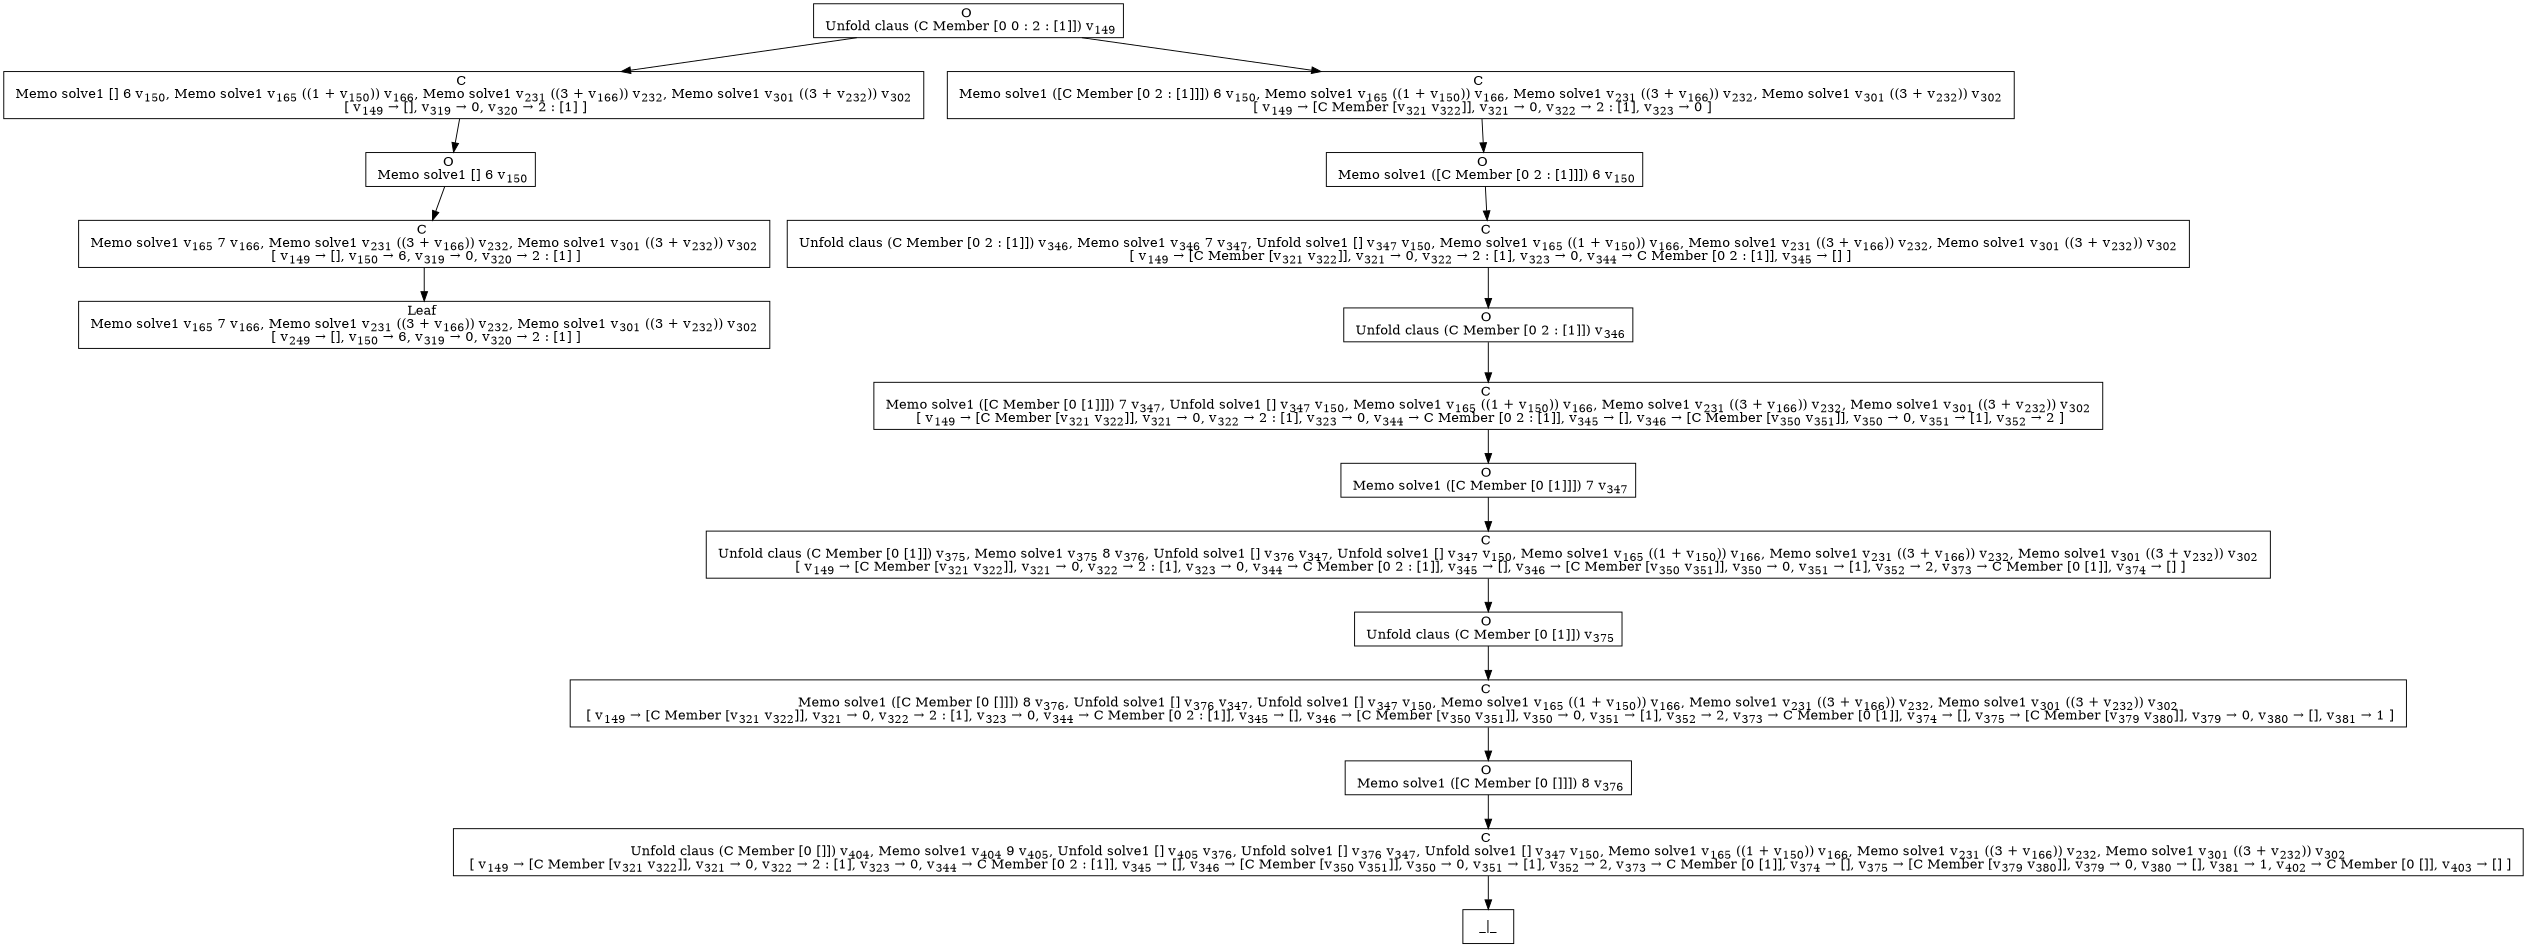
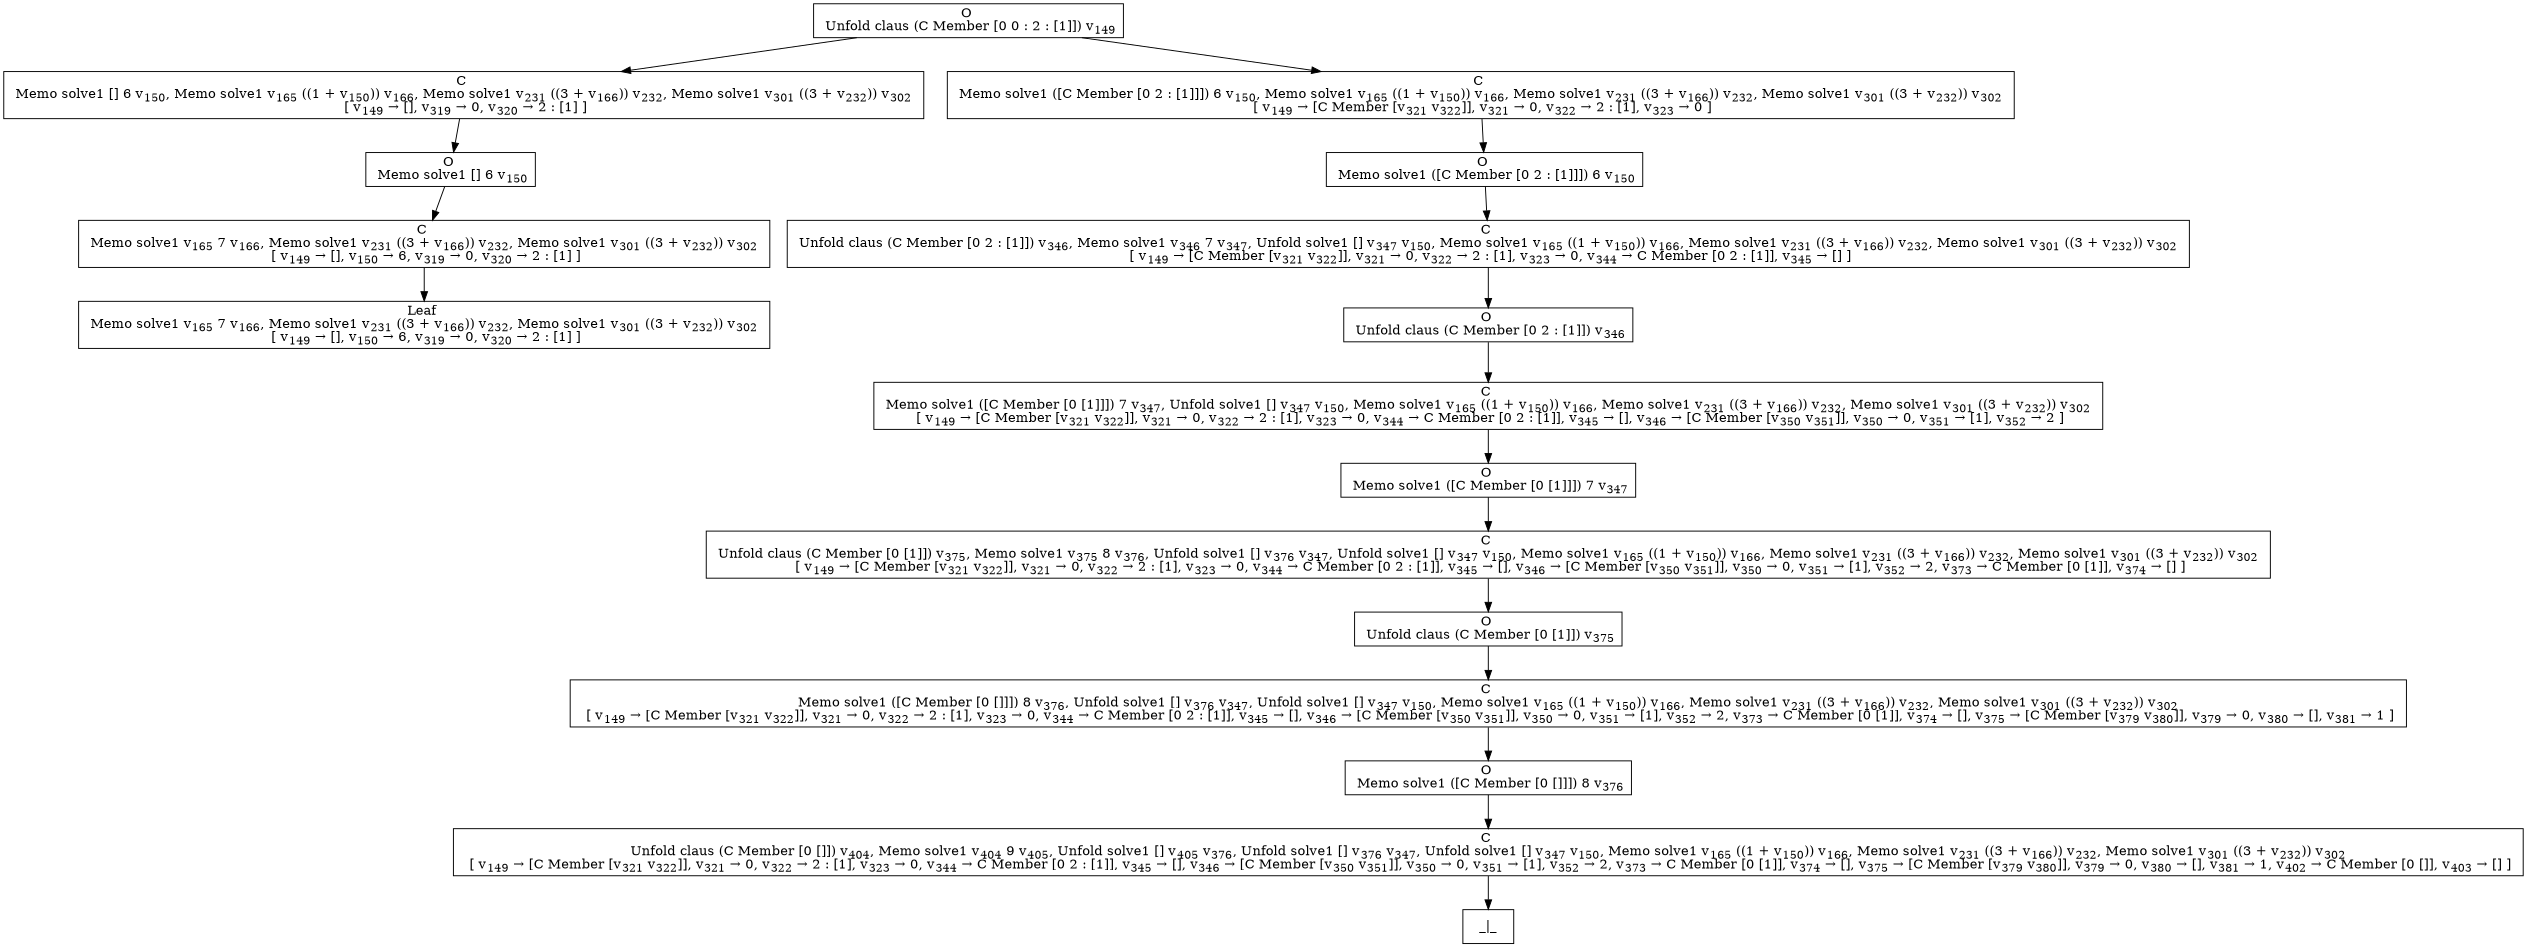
node "Leaf": text "249" -> "149"
